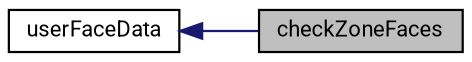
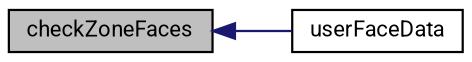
edge "checkZoneFaces" -> "userFaceData": reversed
